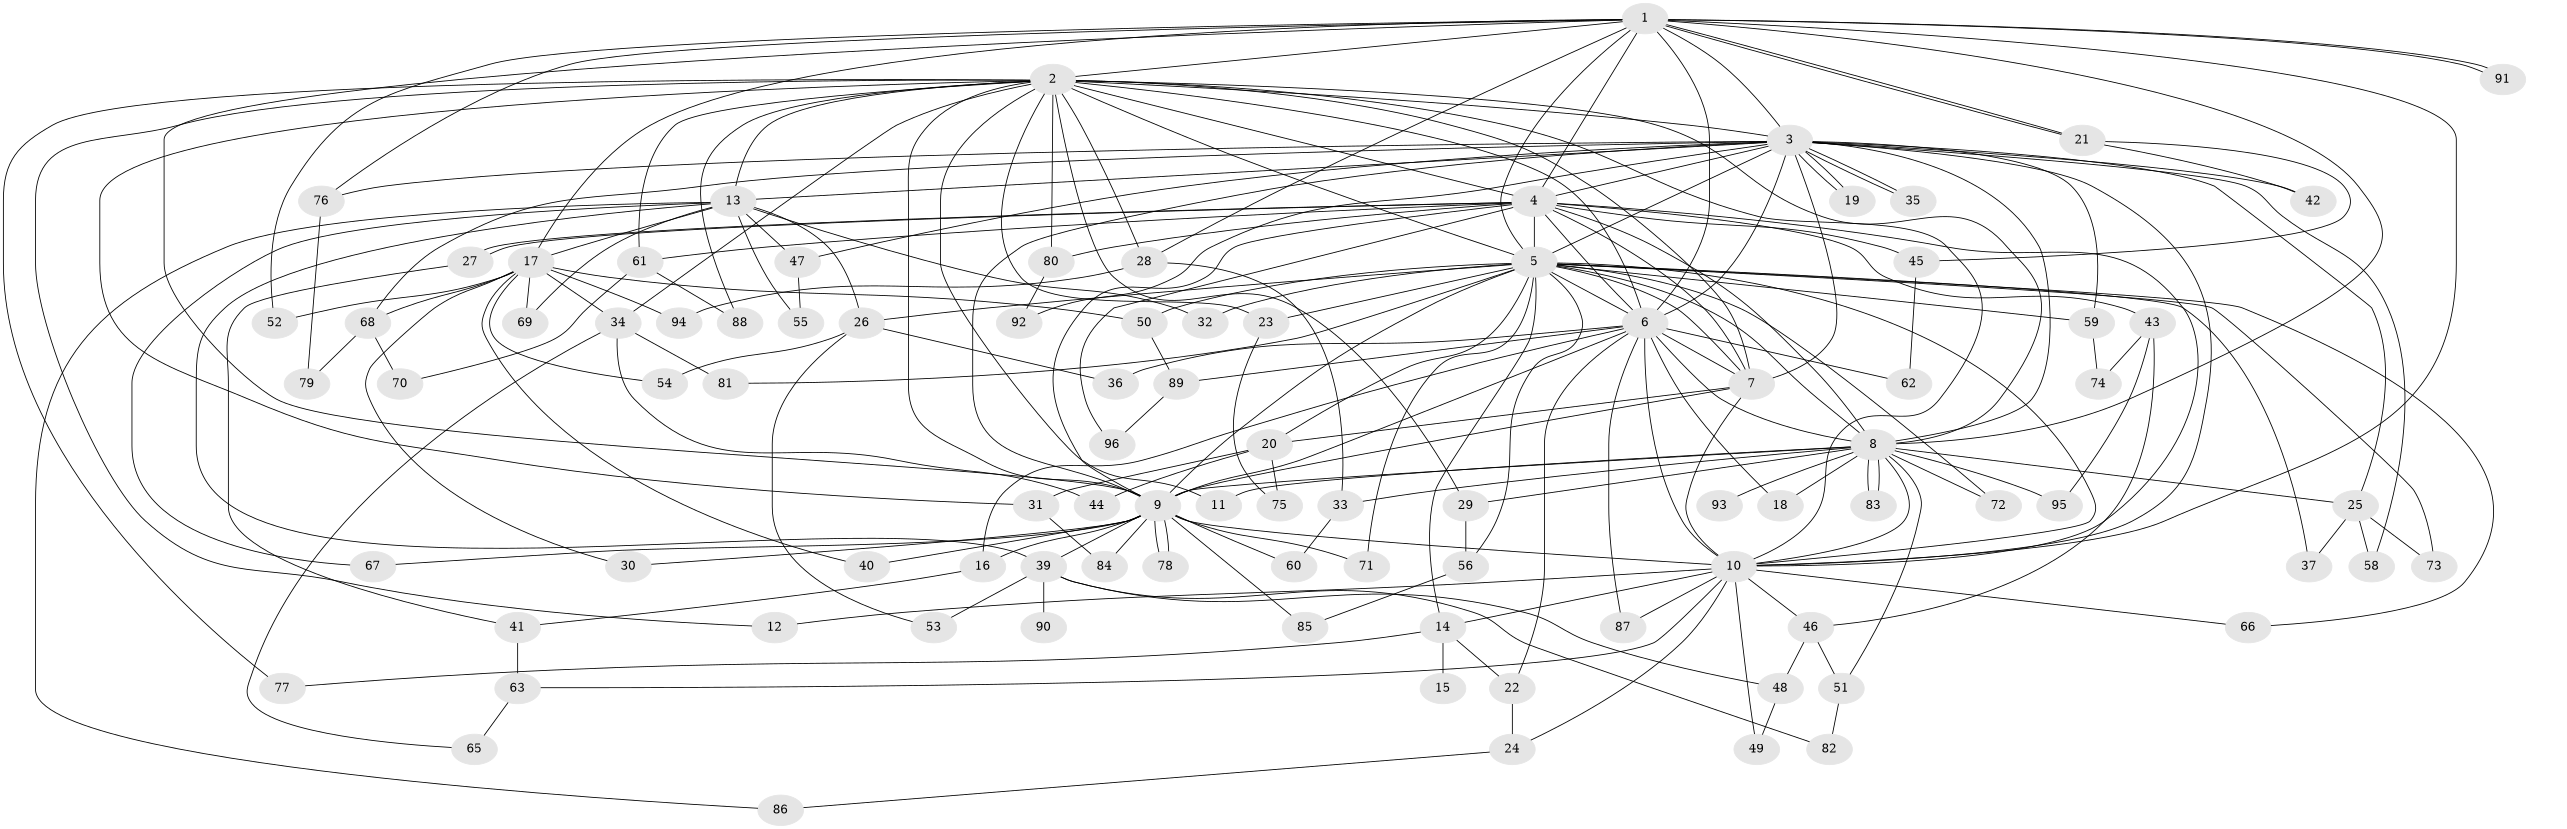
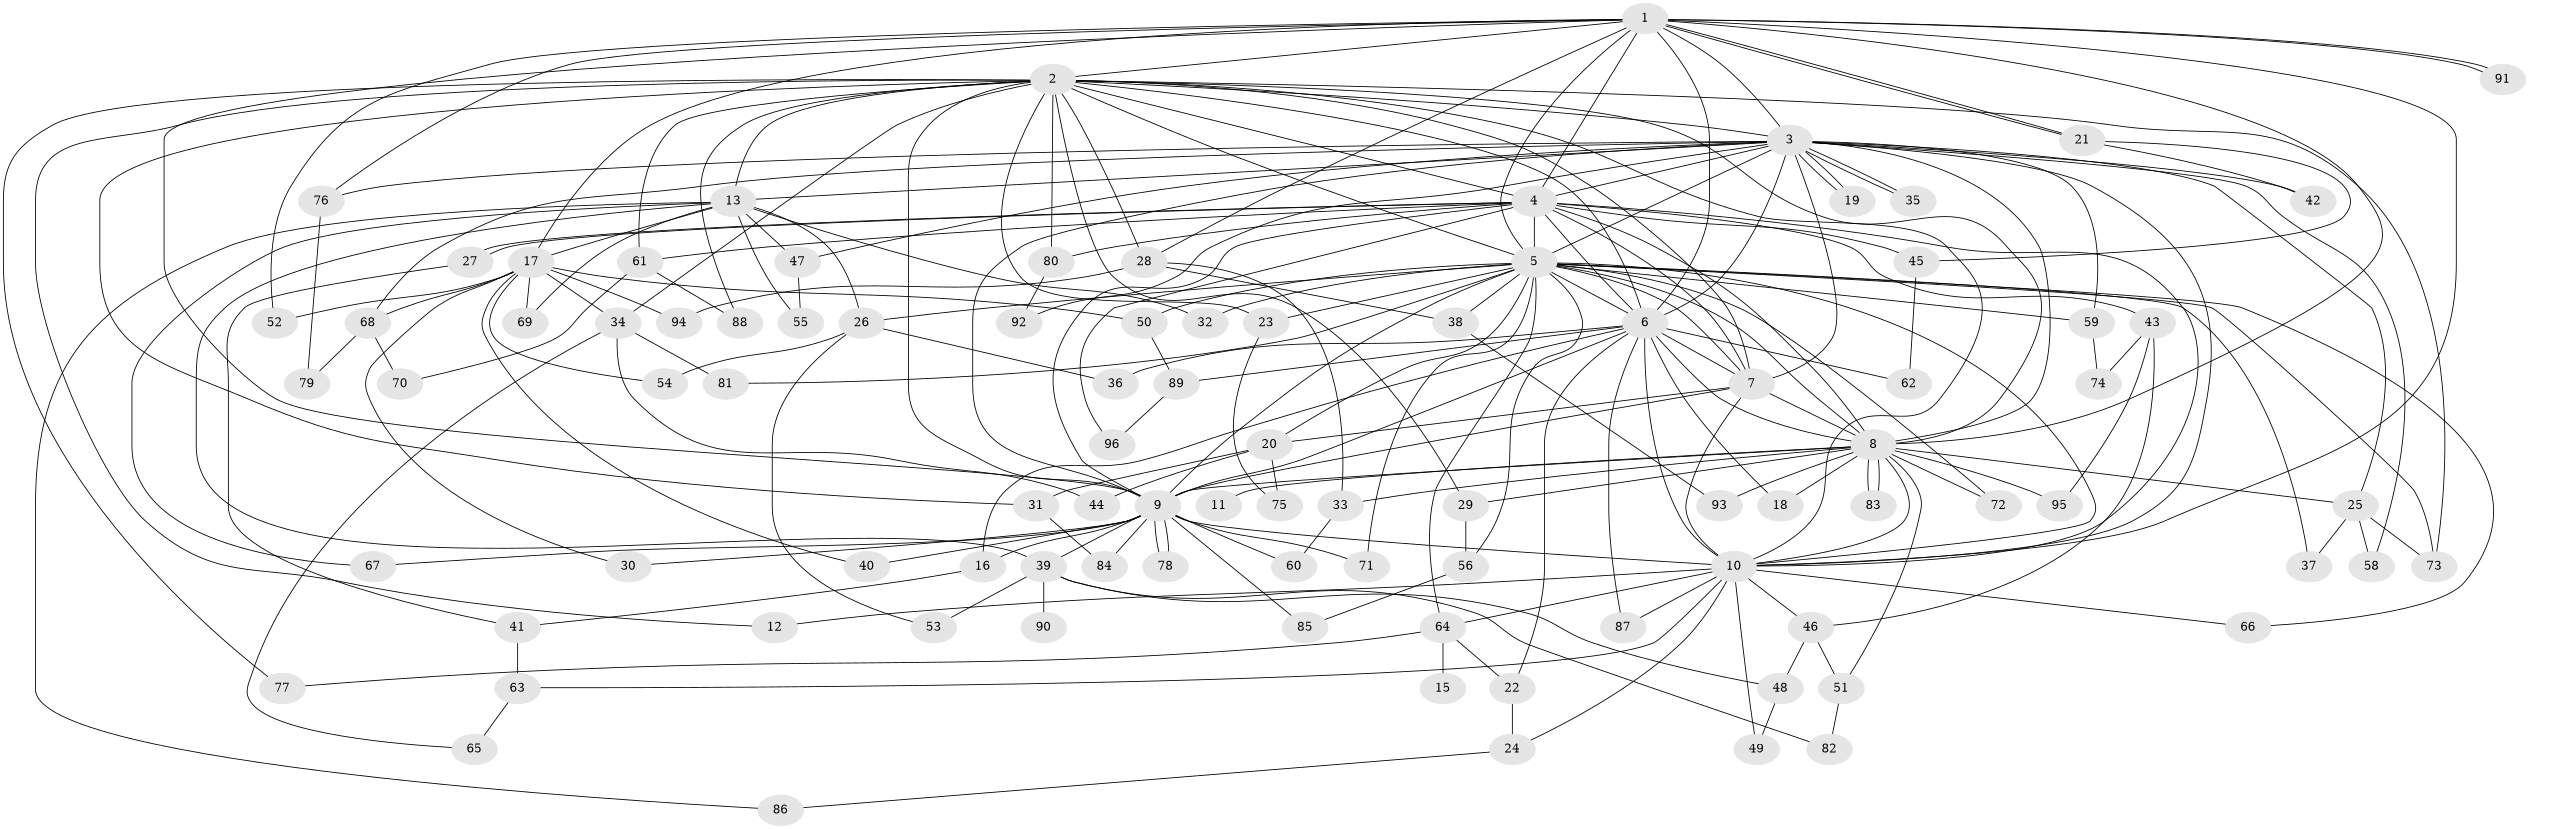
edge "2" -- "11": now "2" -- "73"
node "38": added
edge "7" -- "8": added
node "14": label "14" -> "64"
